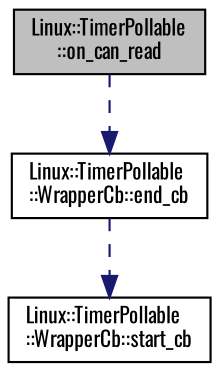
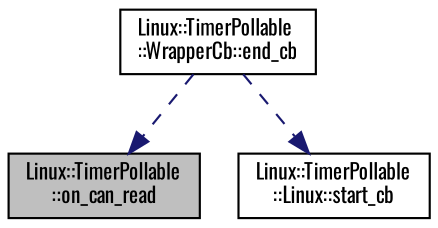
edge "Linux::TimerPollable ::on_can_read" -> "Linux::TimerPollable ::WrapperCb::end_cb": reversed
node "Linux::TimerPollable ::WrapperCb::start_cb": label "Linux::TimerPollable ::WrapperCb::start_cb" -> "Linux::TimerPollable ::Linux::start_cb"
